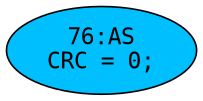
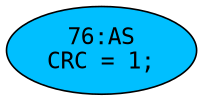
node "76:AS CRC = 0;": label "76:AS CRC = 0;" -> "76:AS CRC = 1;"
